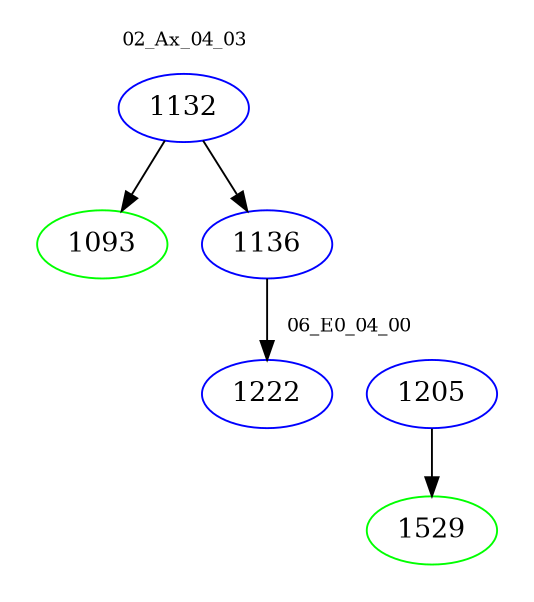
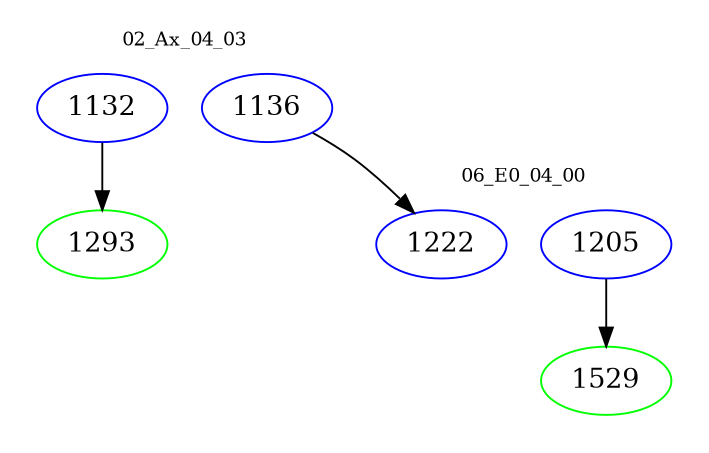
edge "1132" -> "1136": removed
node "1093": label "1093" -> "1293"
